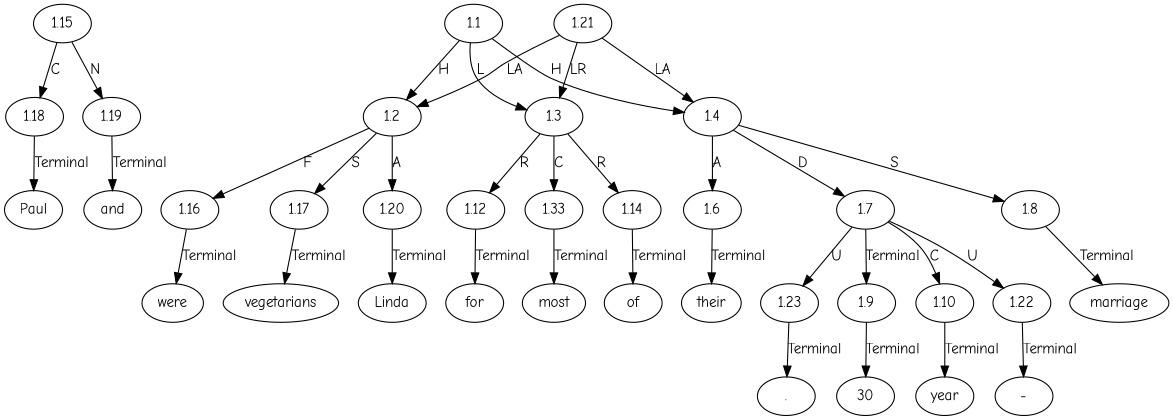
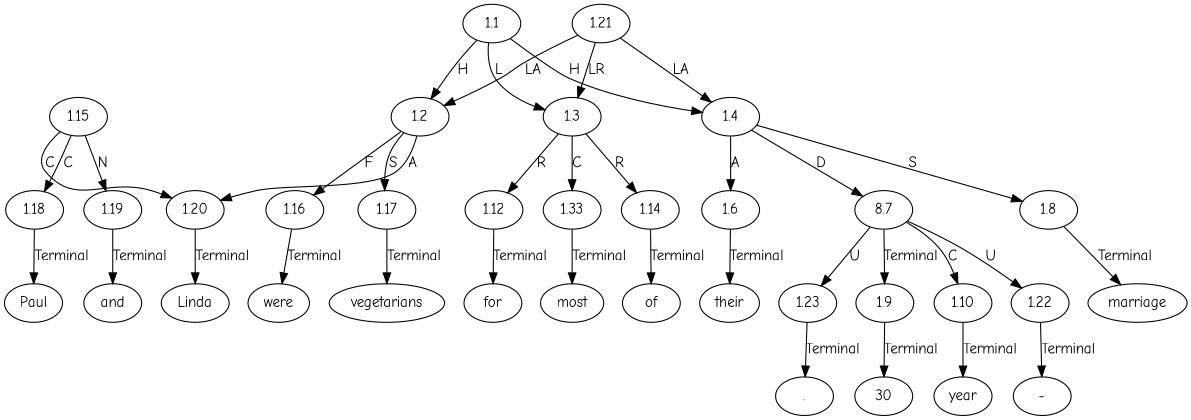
edge "1.15" -> "1.20": added, label "C"
node "1.7": label "1.7" -> "8.7"
